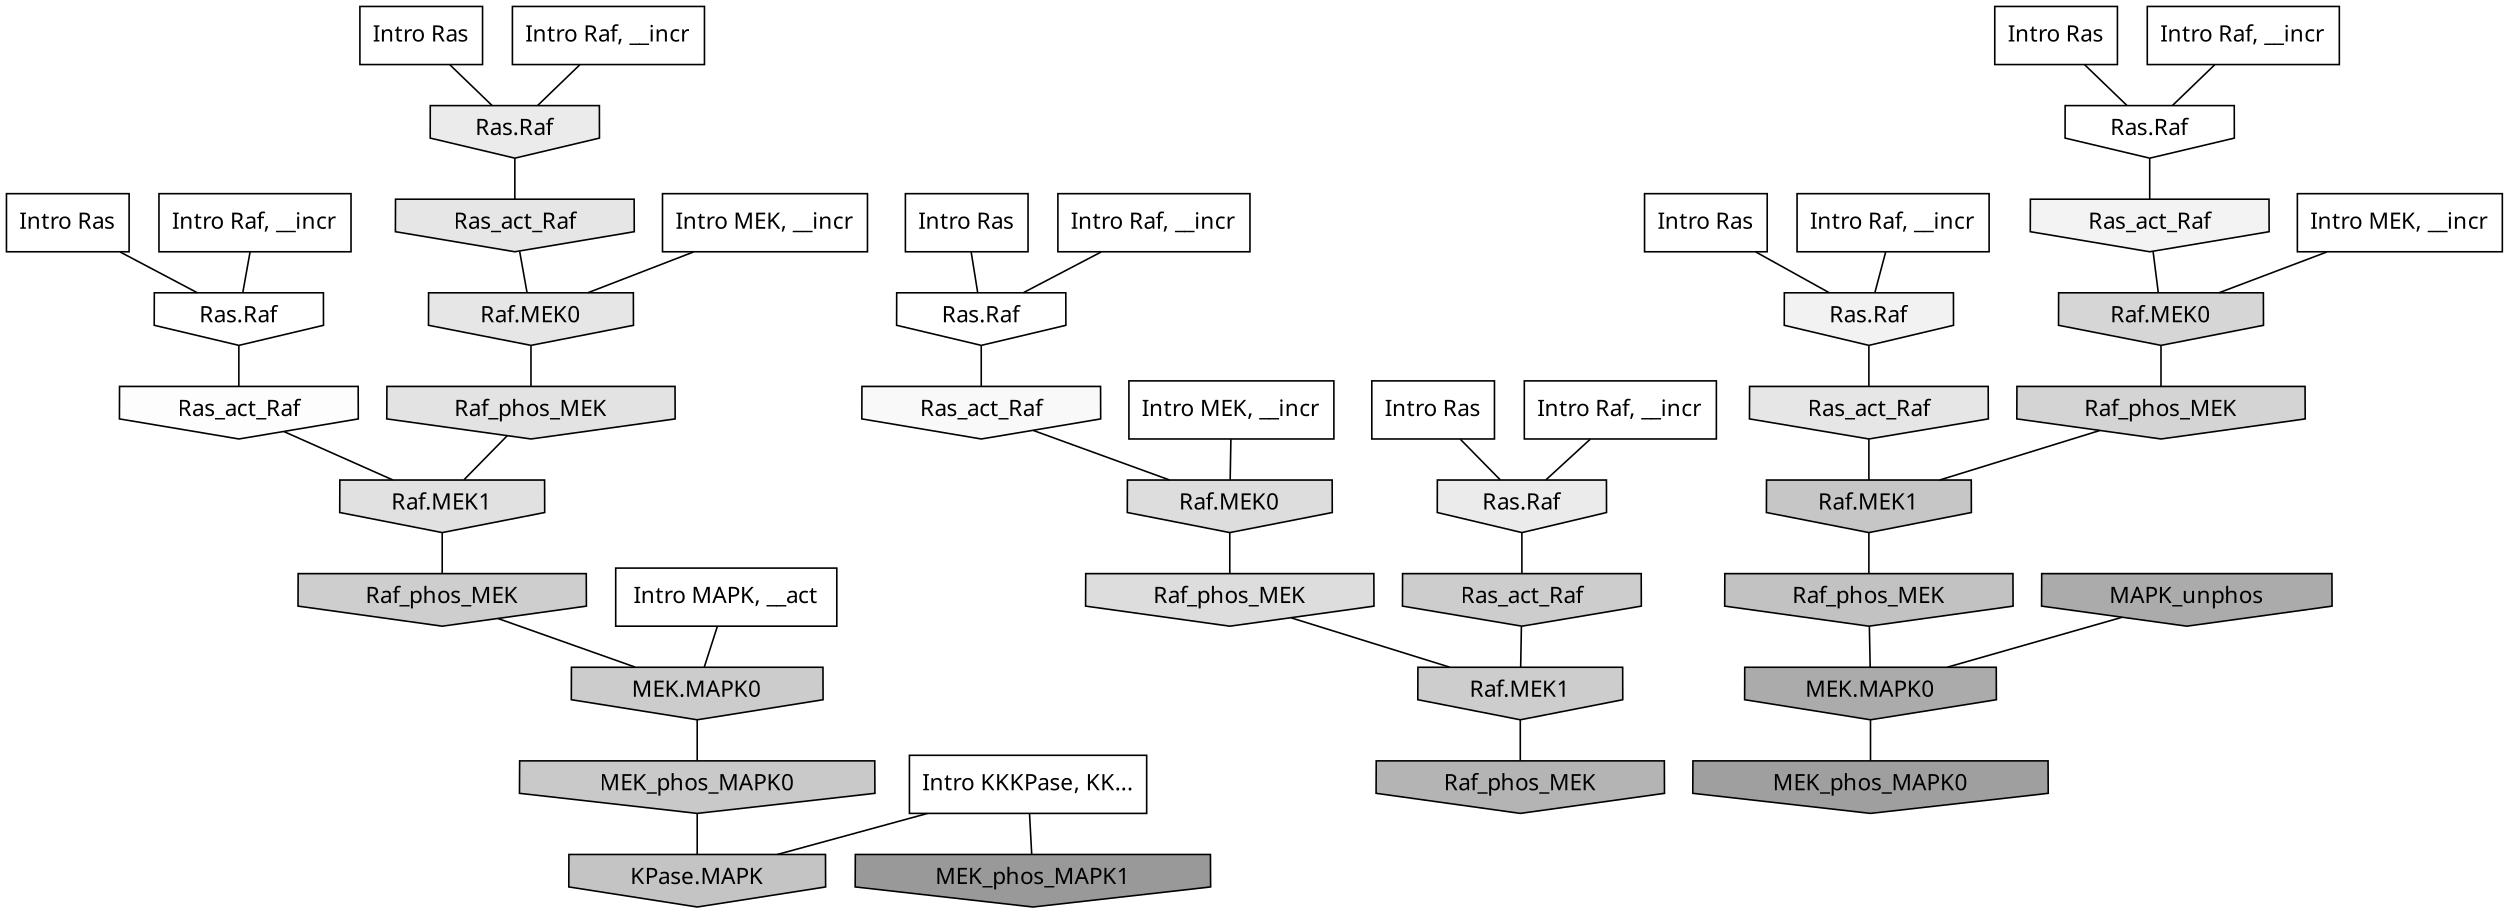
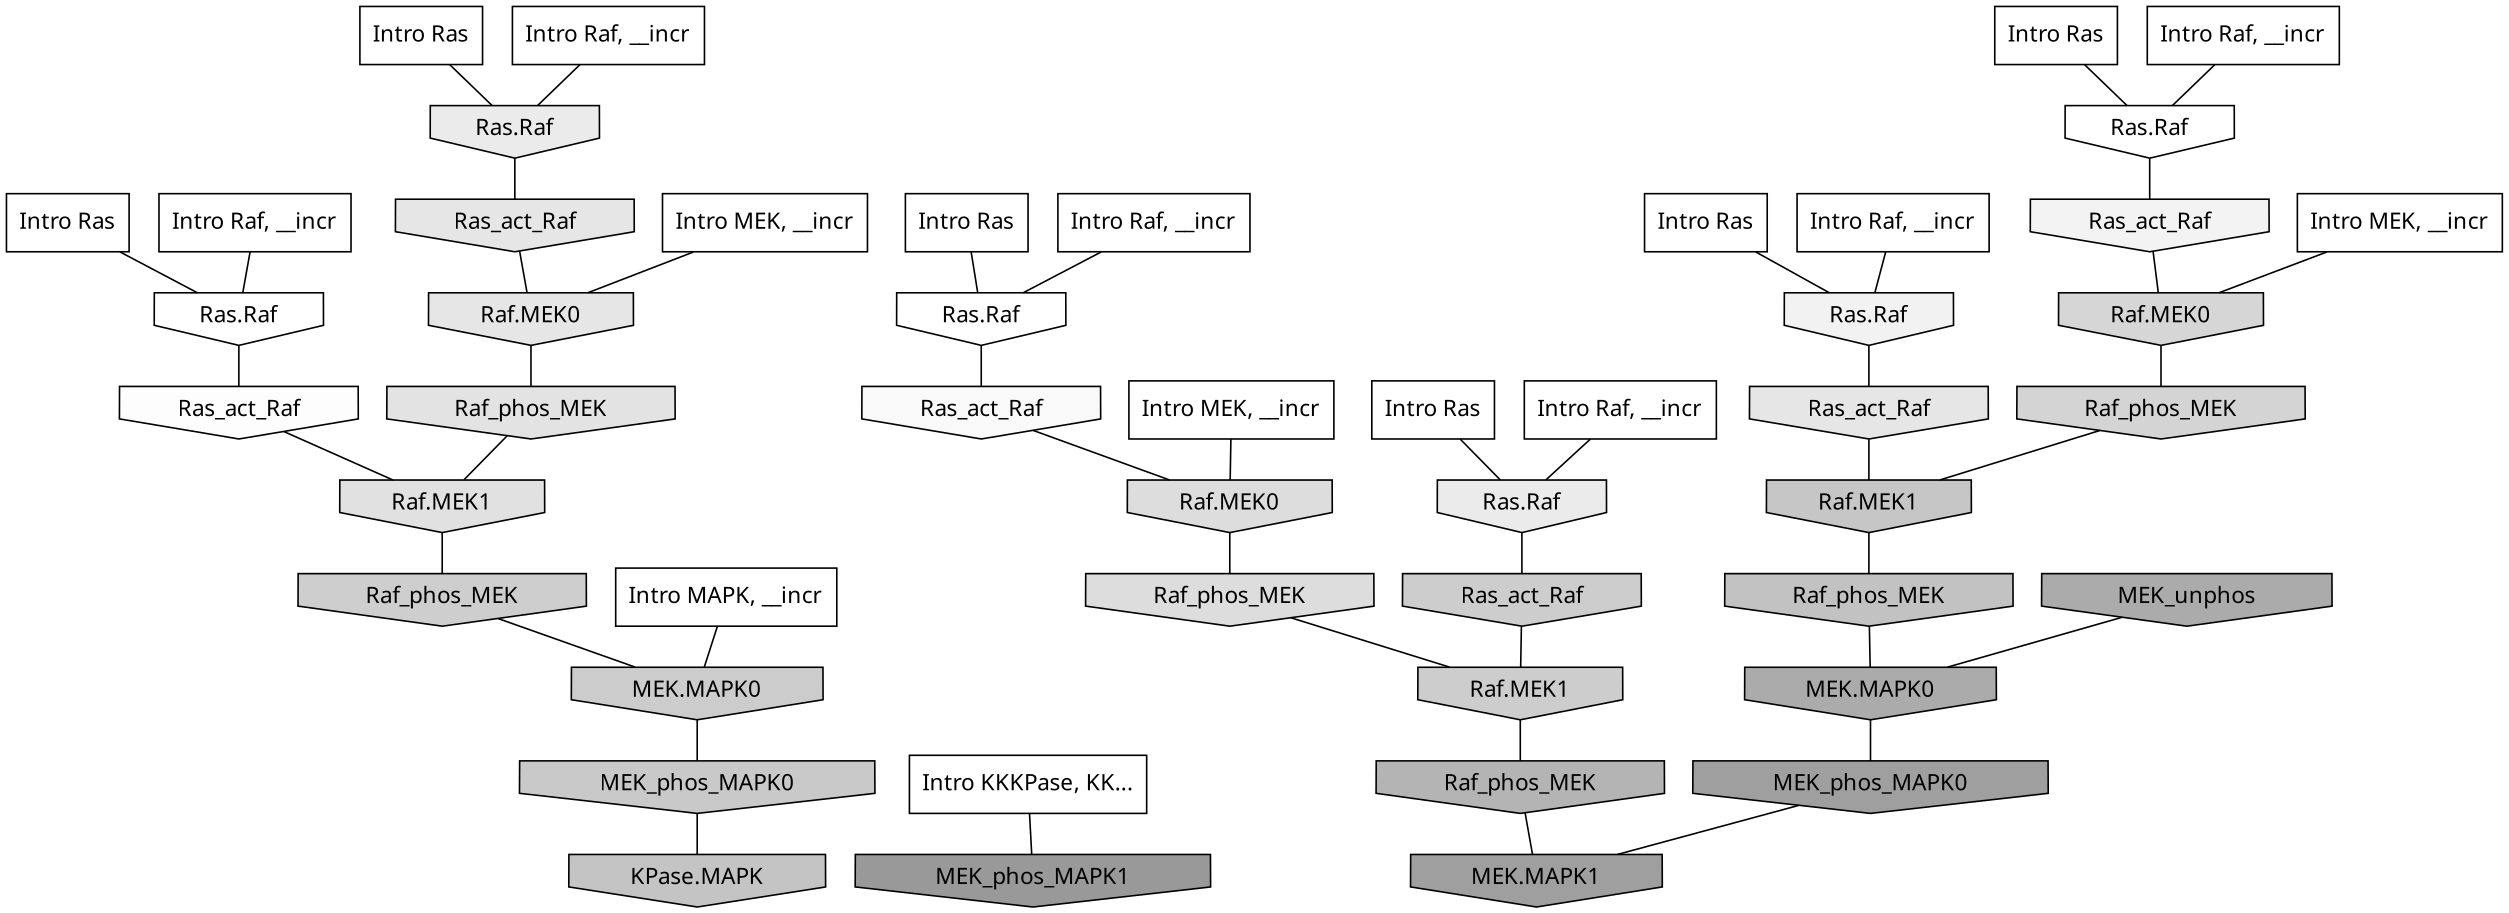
node "Intro MAPK, __act": label "Intro MAPK, __act" -> "Intro MAPK, __incr"
node "MAPK_unphos": label "MAPK_unphos" -> "MEK_unphos"
edge "Intro KKKPase, KK..." -- "KPase.MAPK": removed
node "MEK.MAPK1": added
